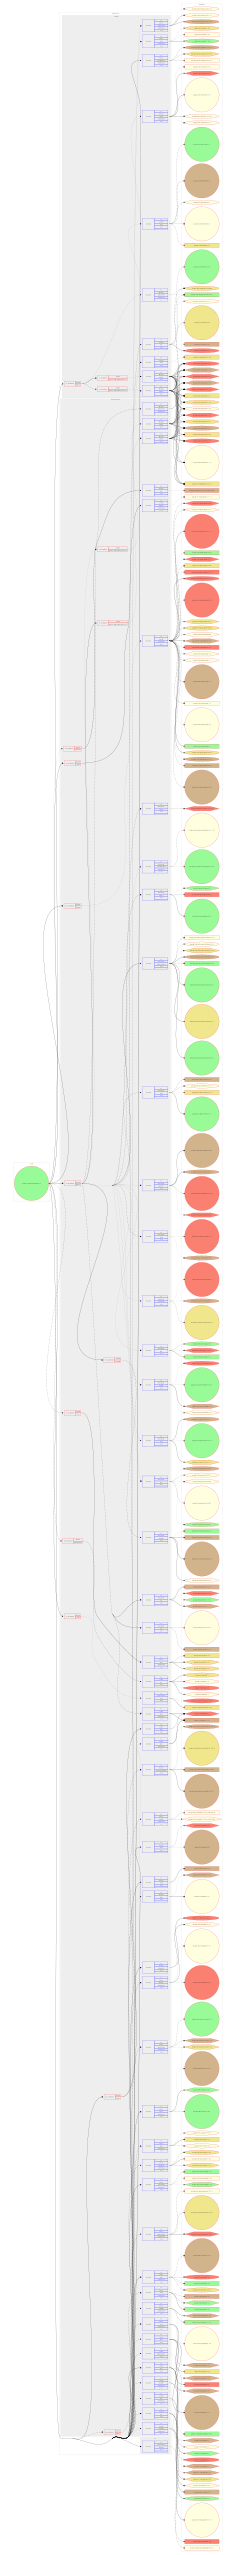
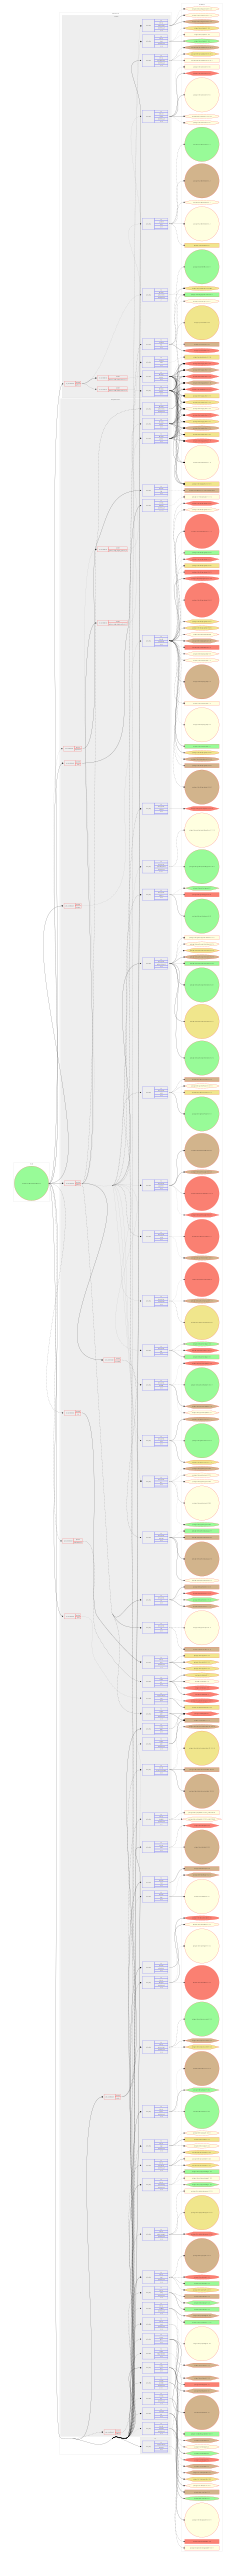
node "portage://sci-libs/gsl-2.4": fillcolor lightyellow -> salmon
node "portage://dev-qt/qtxml-5.13.2": removed
